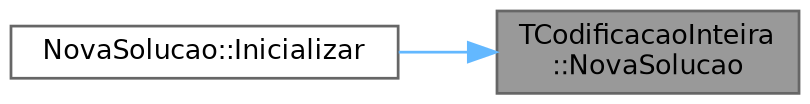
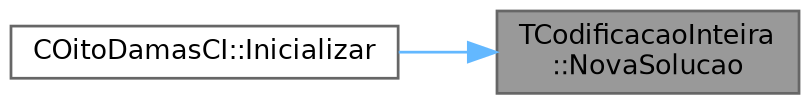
node "NovaSolucao::Inicializar": label "NovaSolucao::Inicializar" -> "COitoDamasCI::Inicializar"
